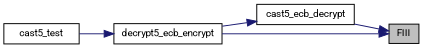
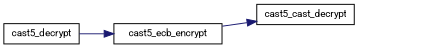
node "cast5_ecb_decrypt": label "cast5_ecb_decrypt" -> "cast5_cast_decrypt"
node "cast5_test": label "cast5_test" -> "cast5_decrypt"
node "decrypt5_ecb_encrypt": label "decrypt5_ecb_encrypt" -> "cast5_ecb_encrypt"
node "FIII": removed
